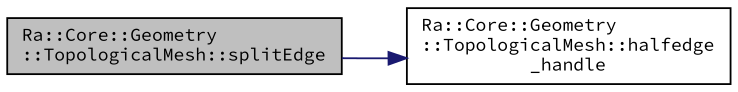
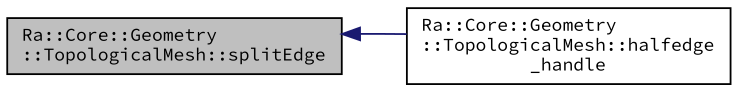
edge "Ra::Core::Geometry ::TopologicalMesh::splitEdge" -> "Ra::Core::Geometry ::TopologicalMesh::halfedge _handle": reversed
